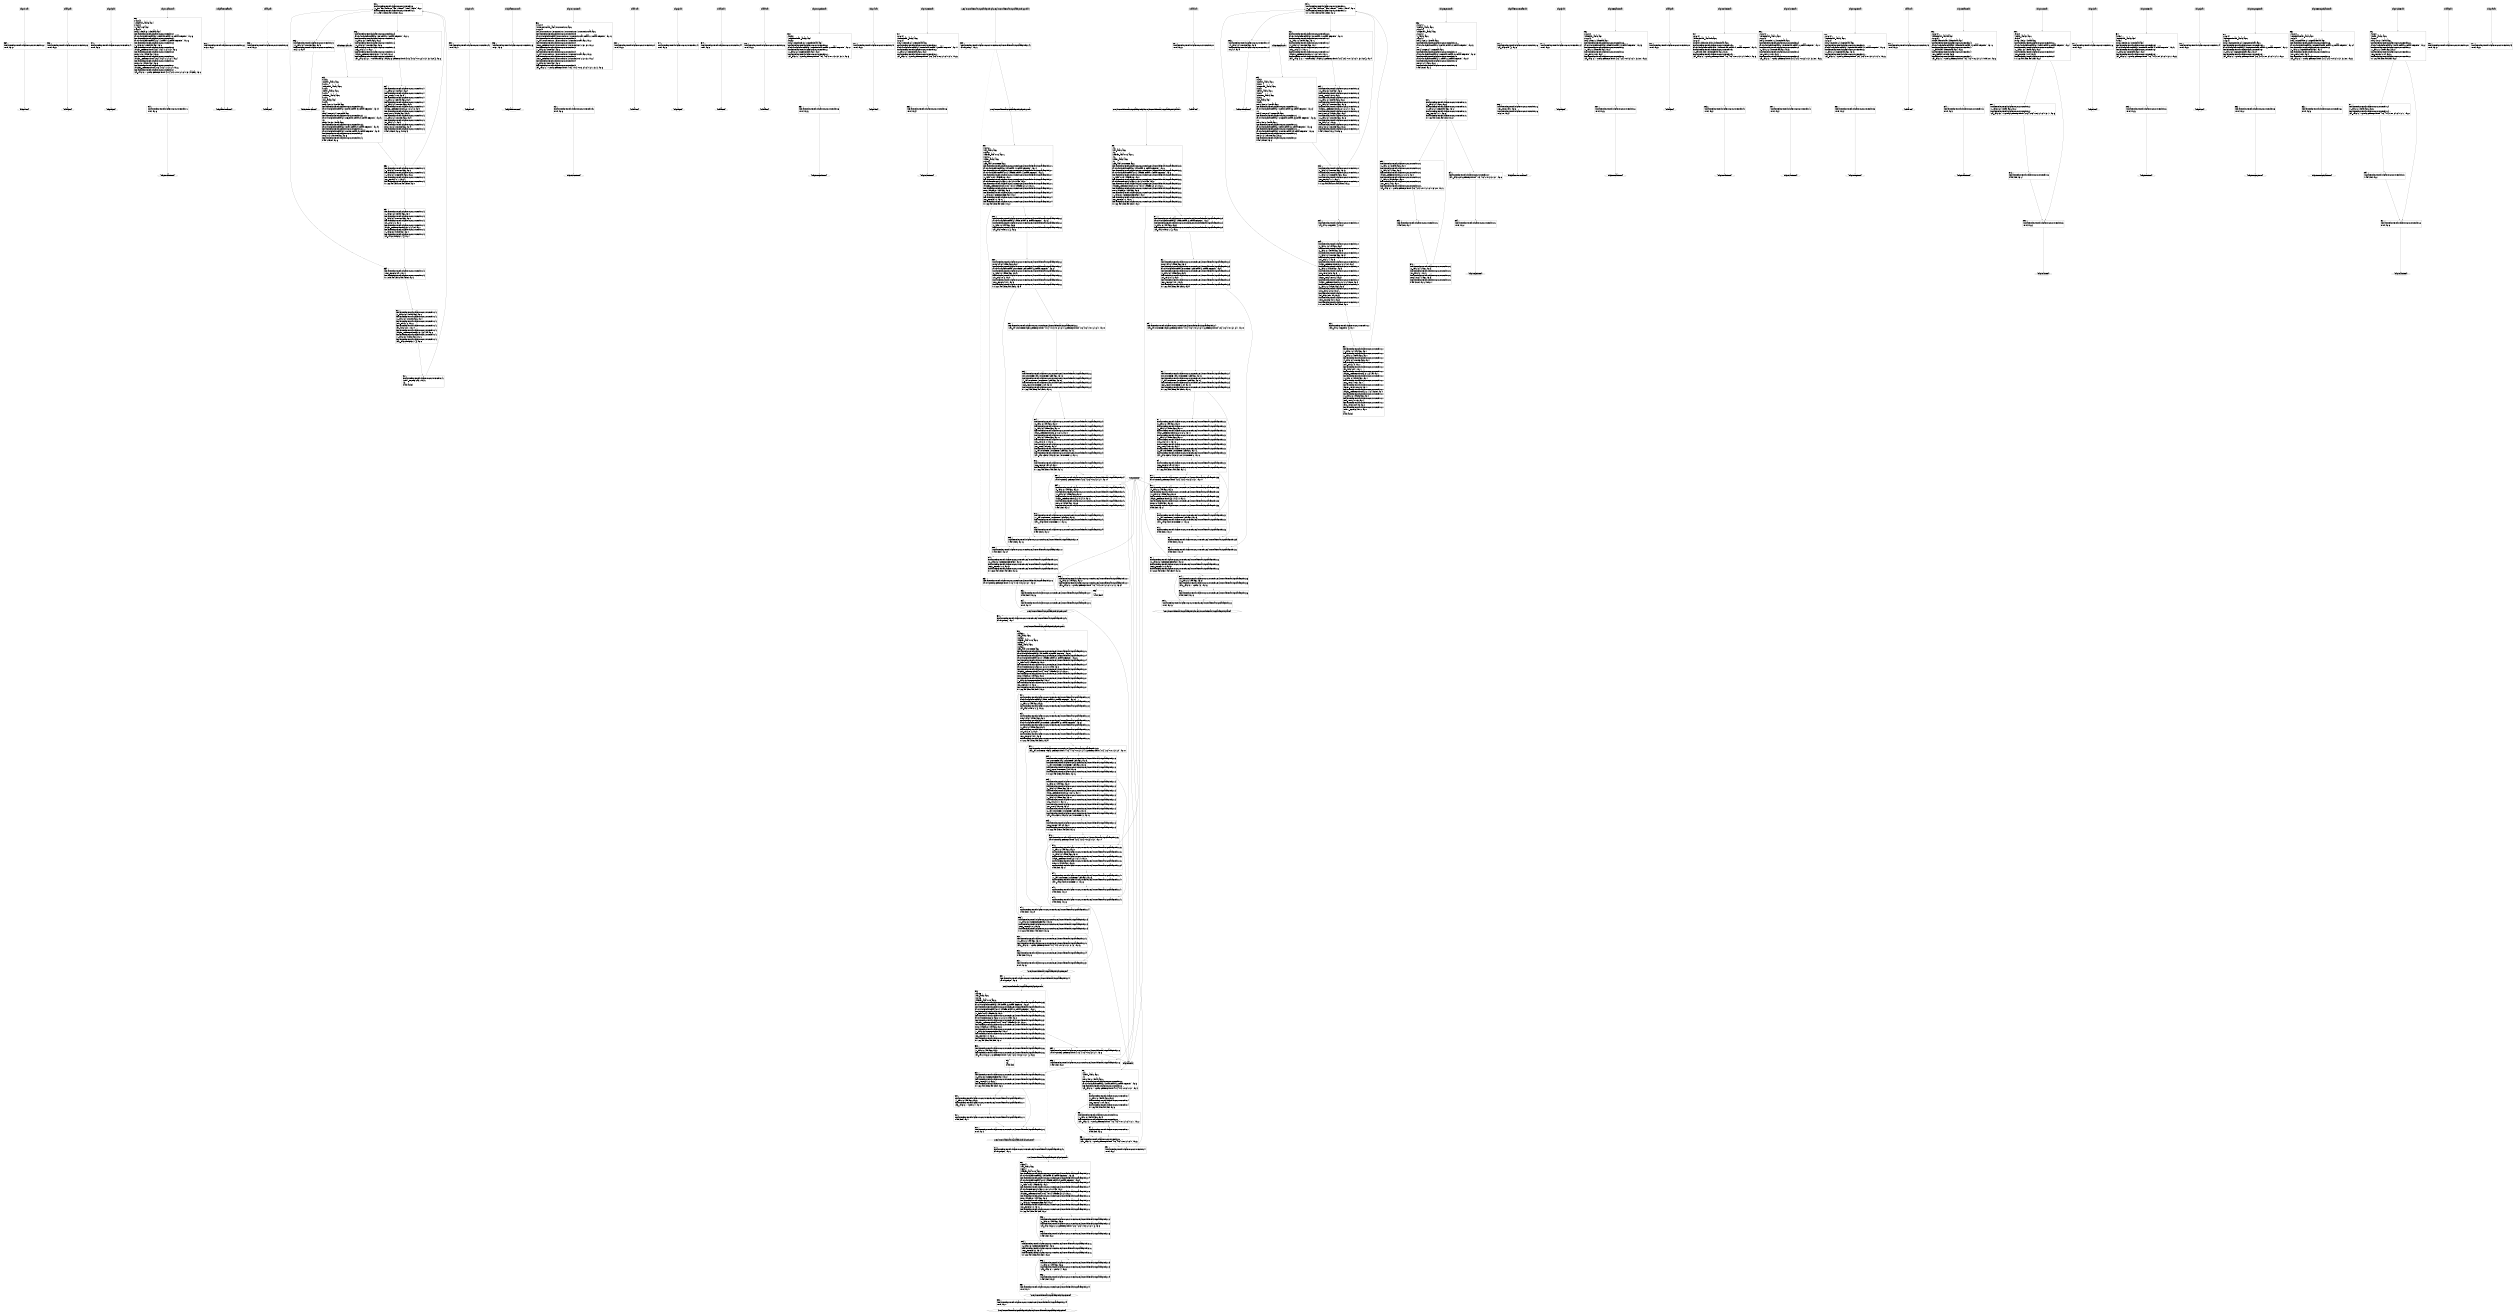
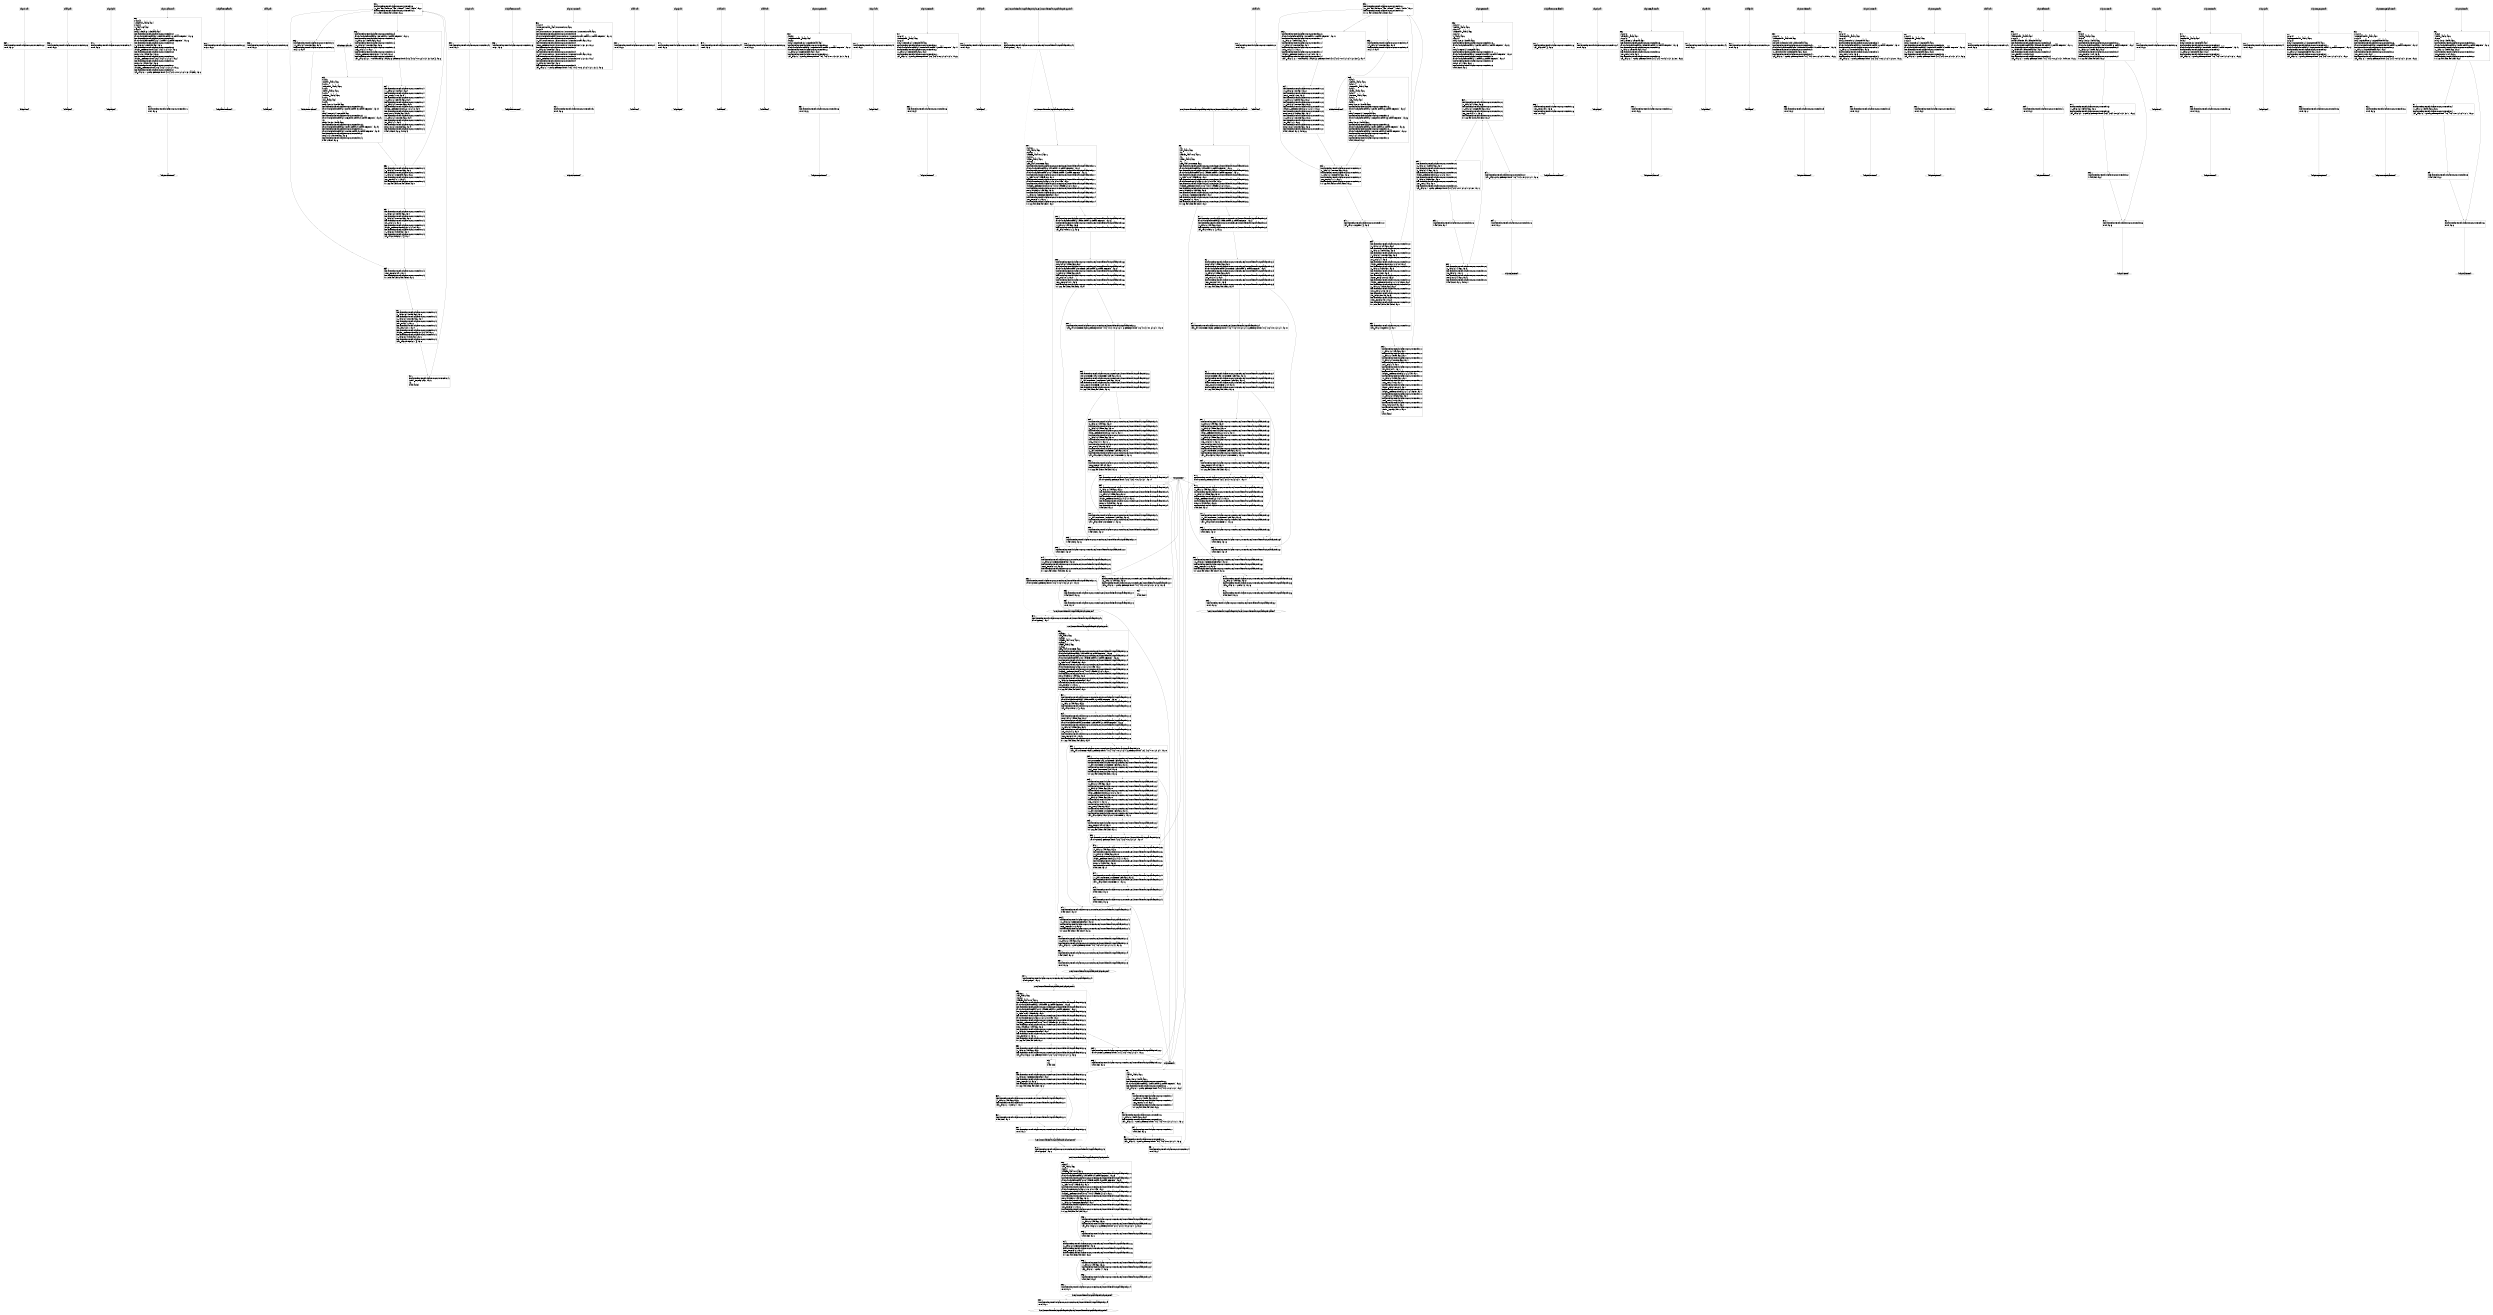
node "io_ll_decodeHexChars_start": removed
node "BB79:": text "ret and, !dbg !52" -> "ret void, !dbg !52"
node "{io_ll_bad5_end}": added
node "{io_ll_good9_end}": added
